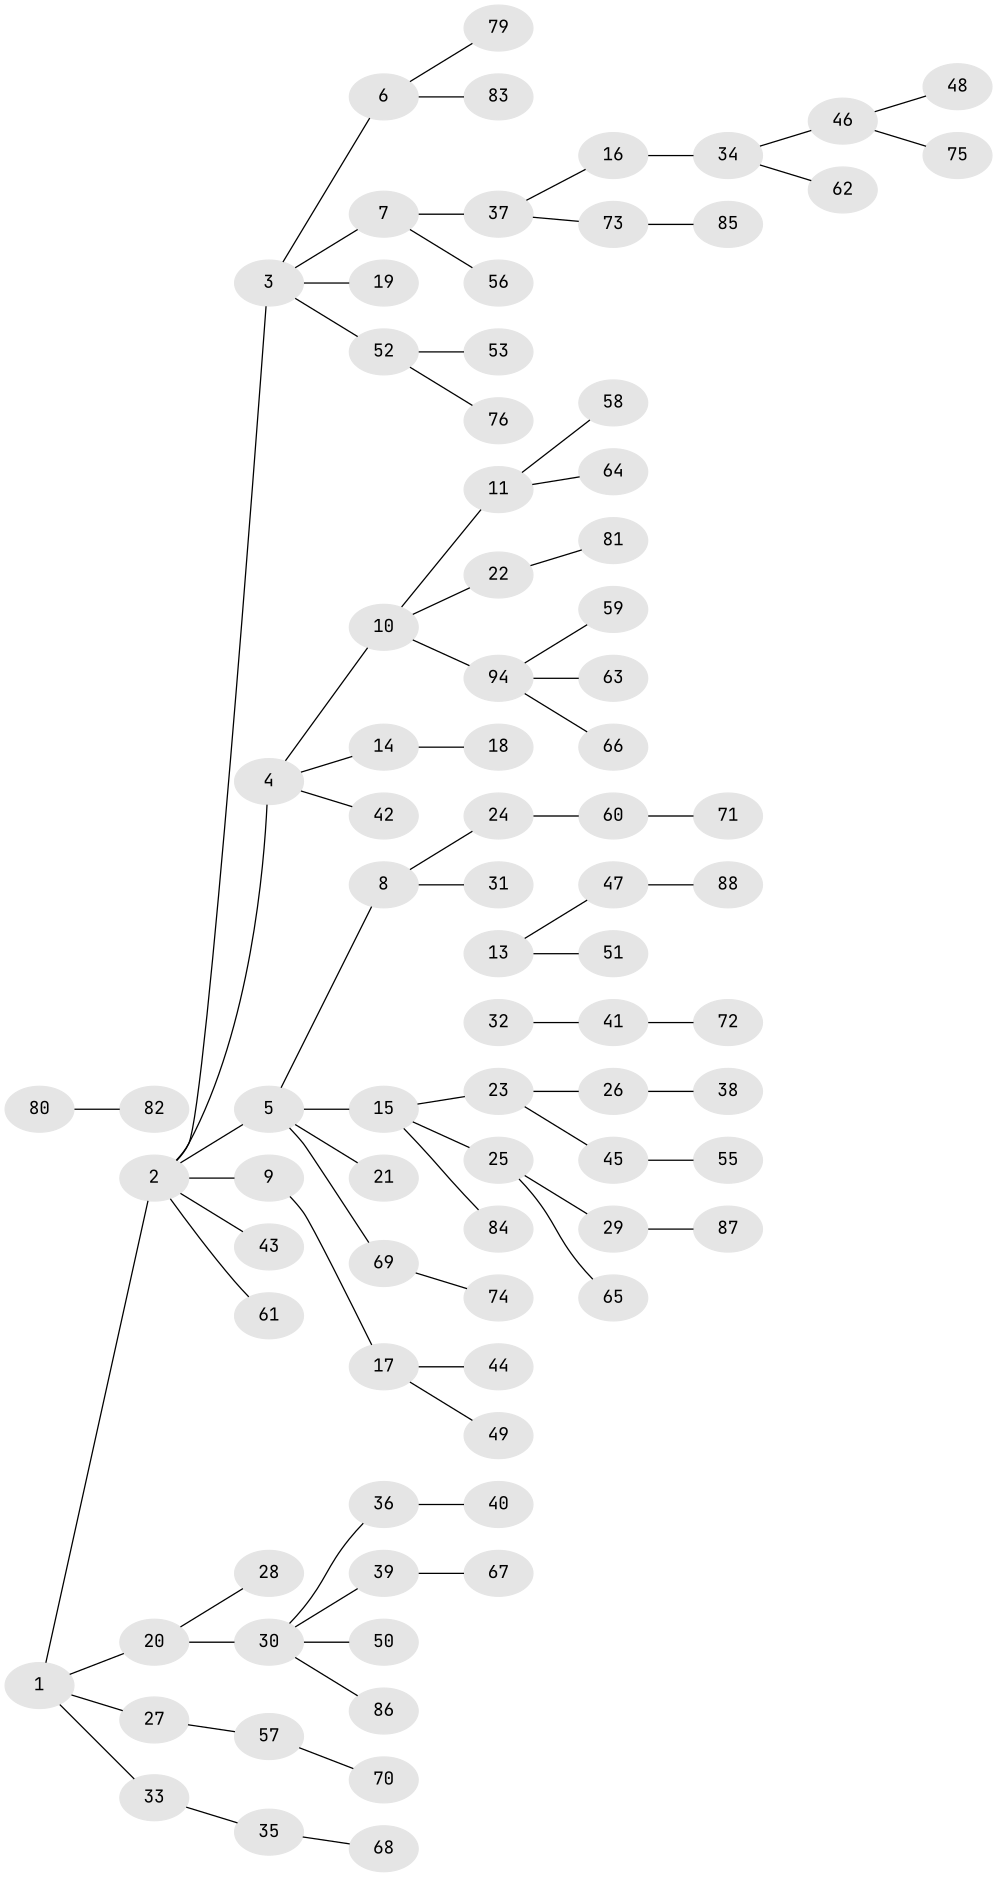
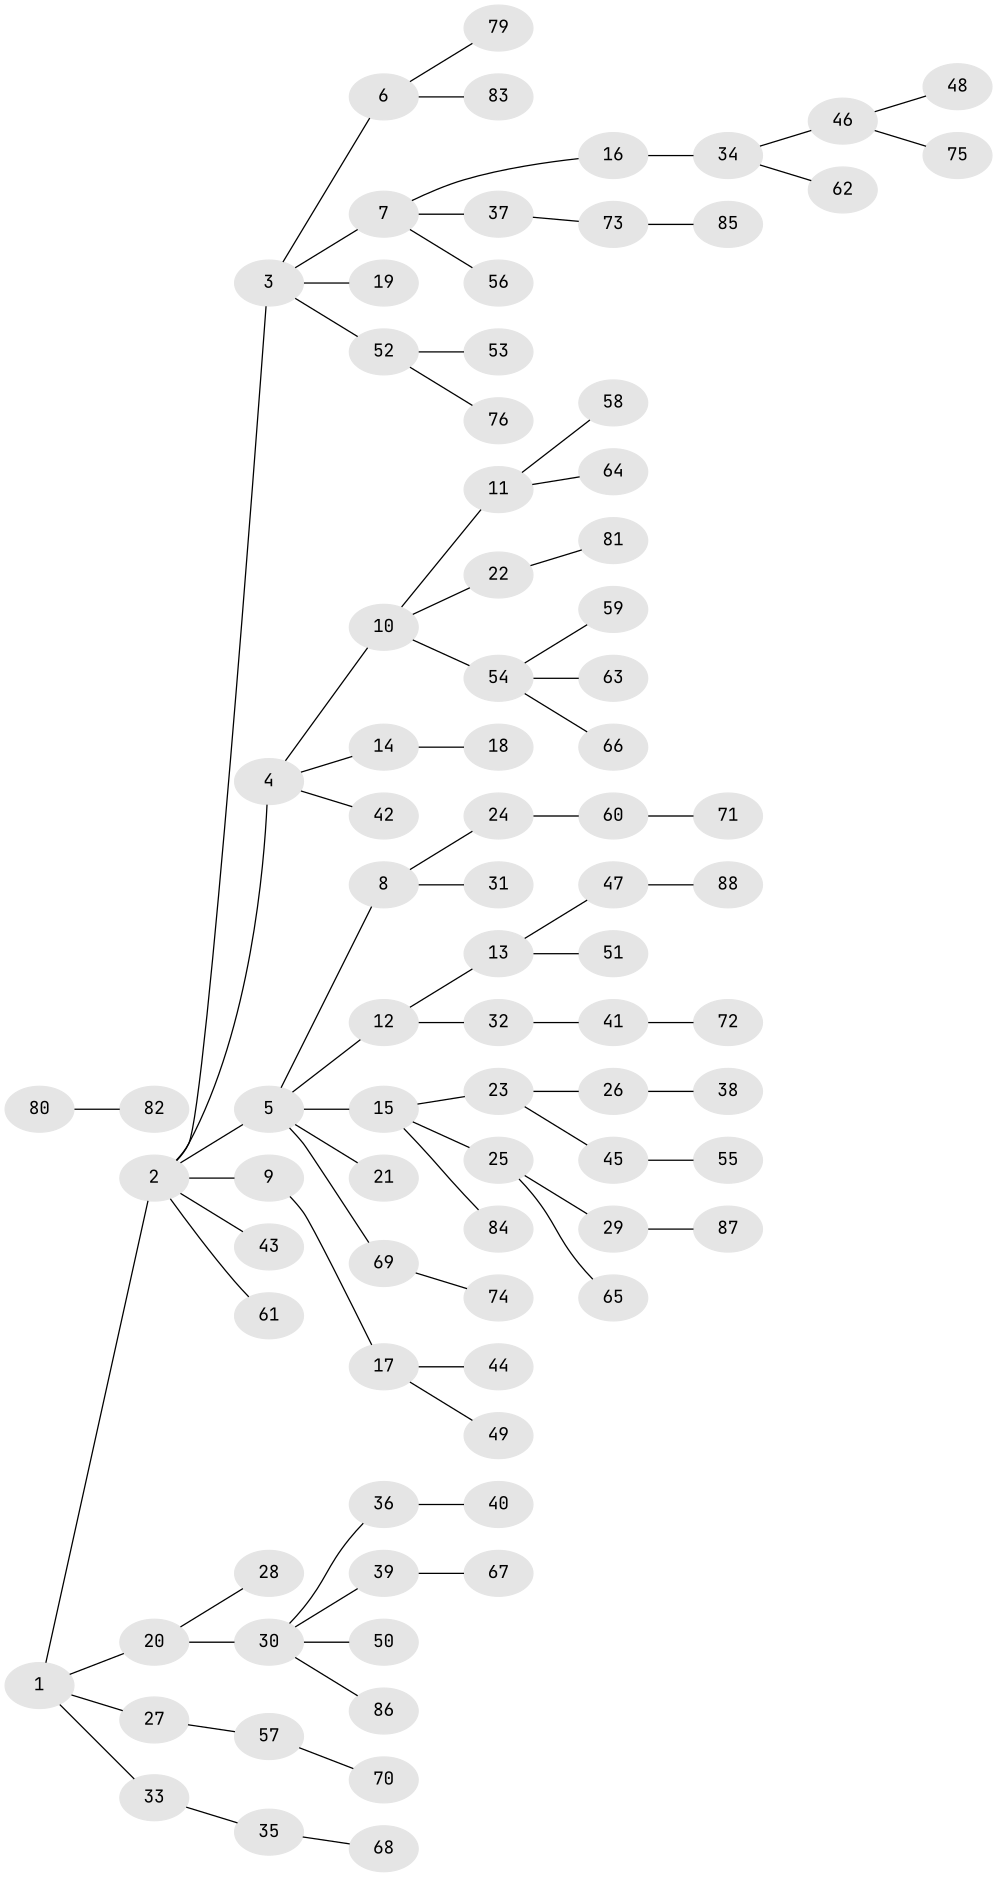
edge "16" -- "37": now "16" -- "7"
node "94": label "94" -> "54"
node "12": added
